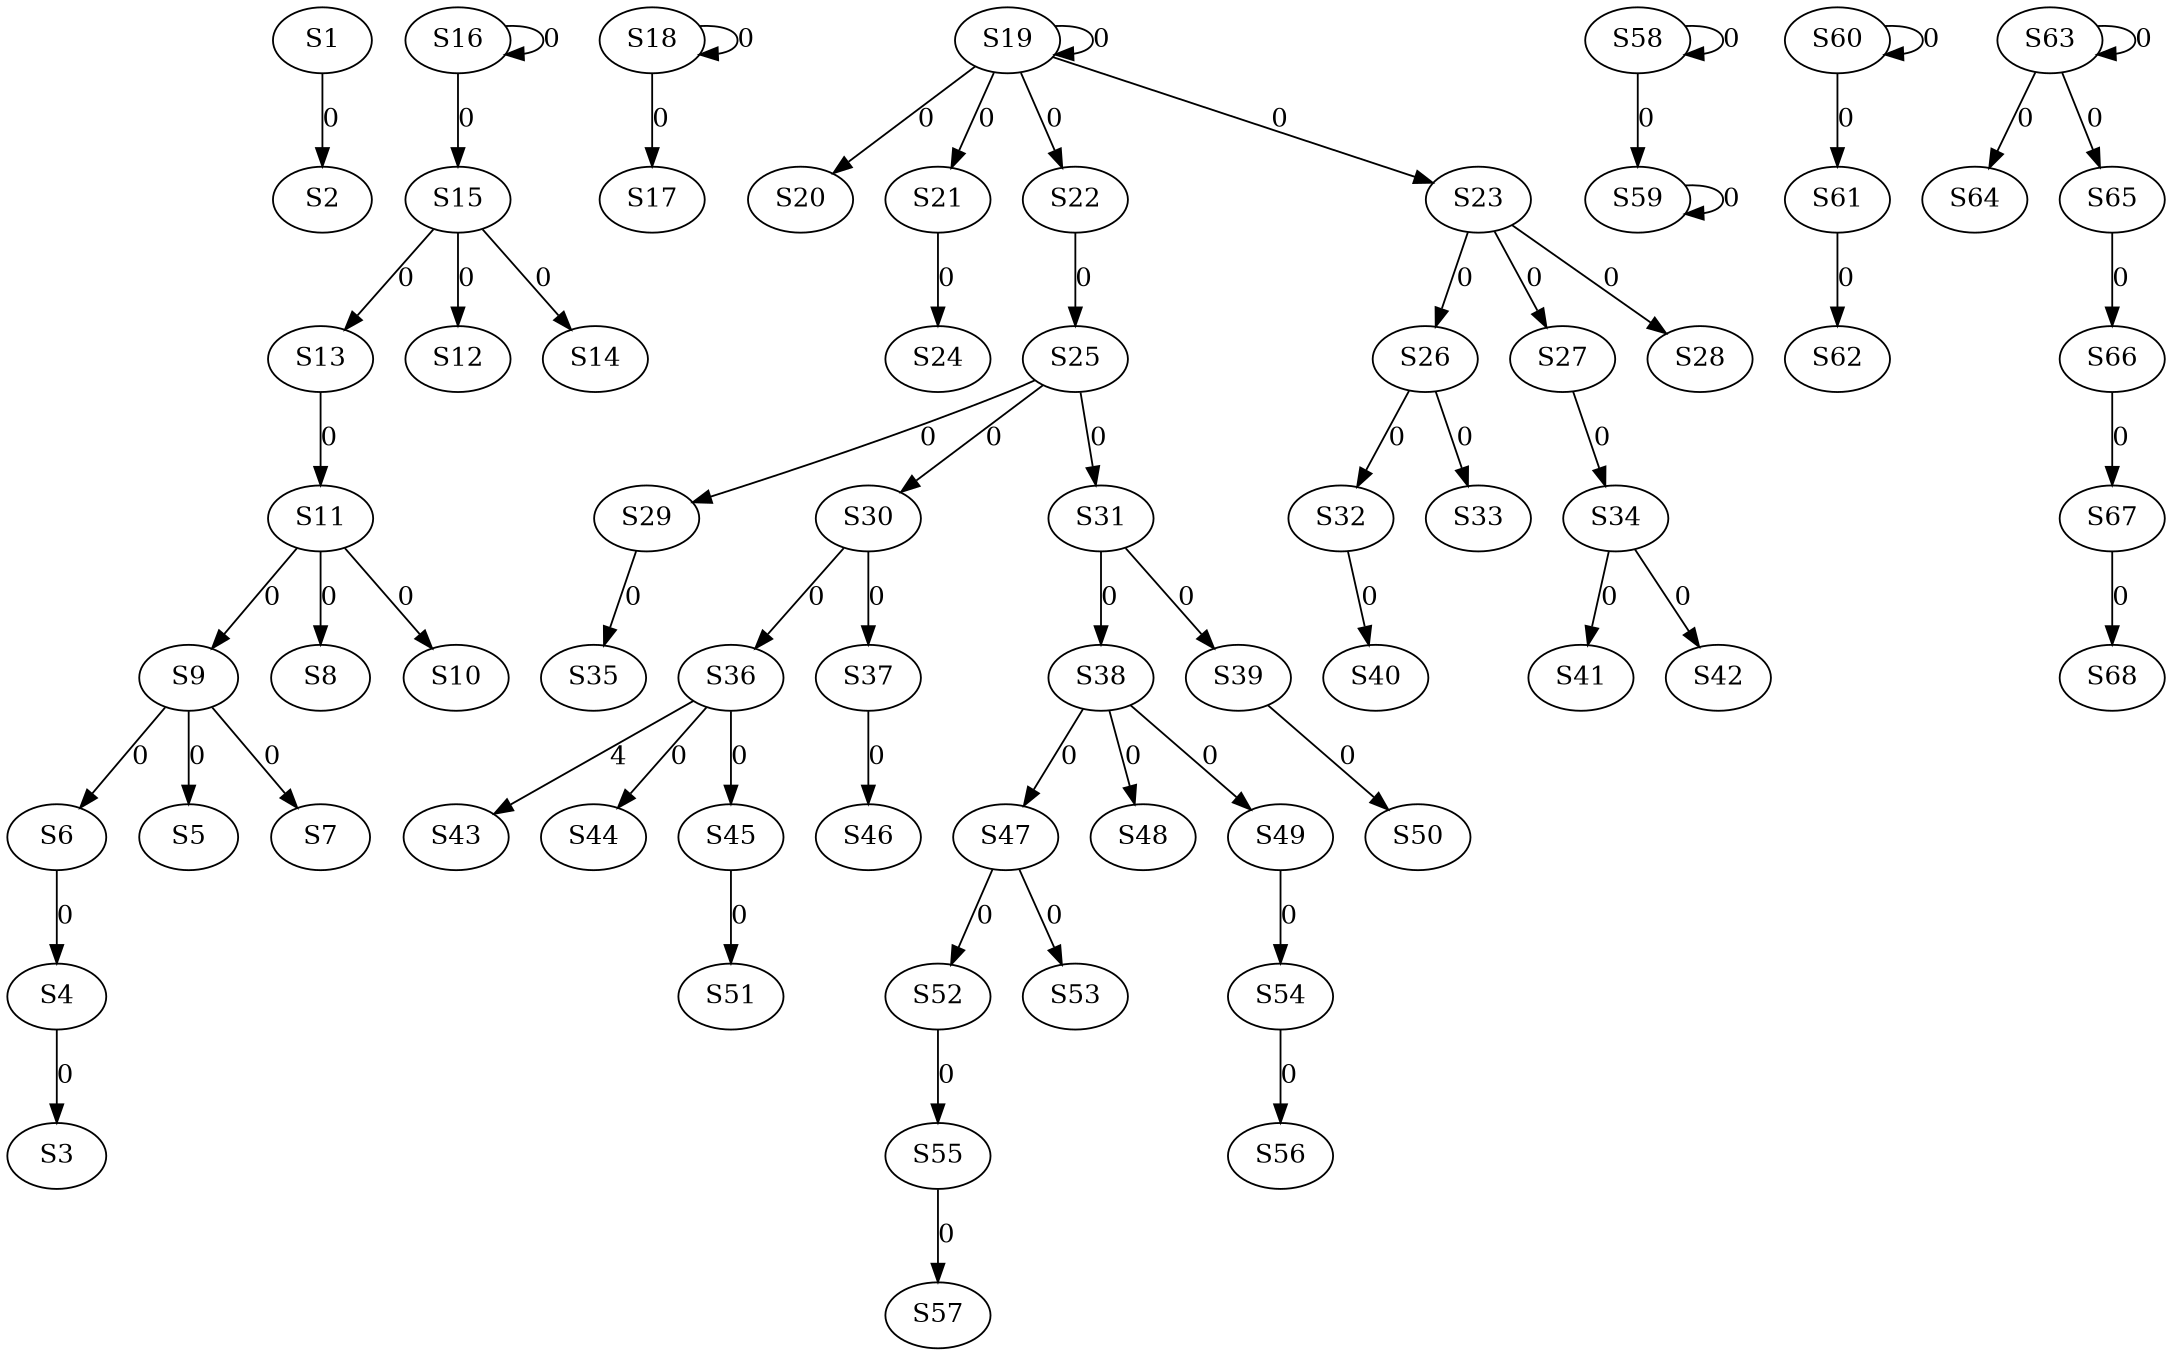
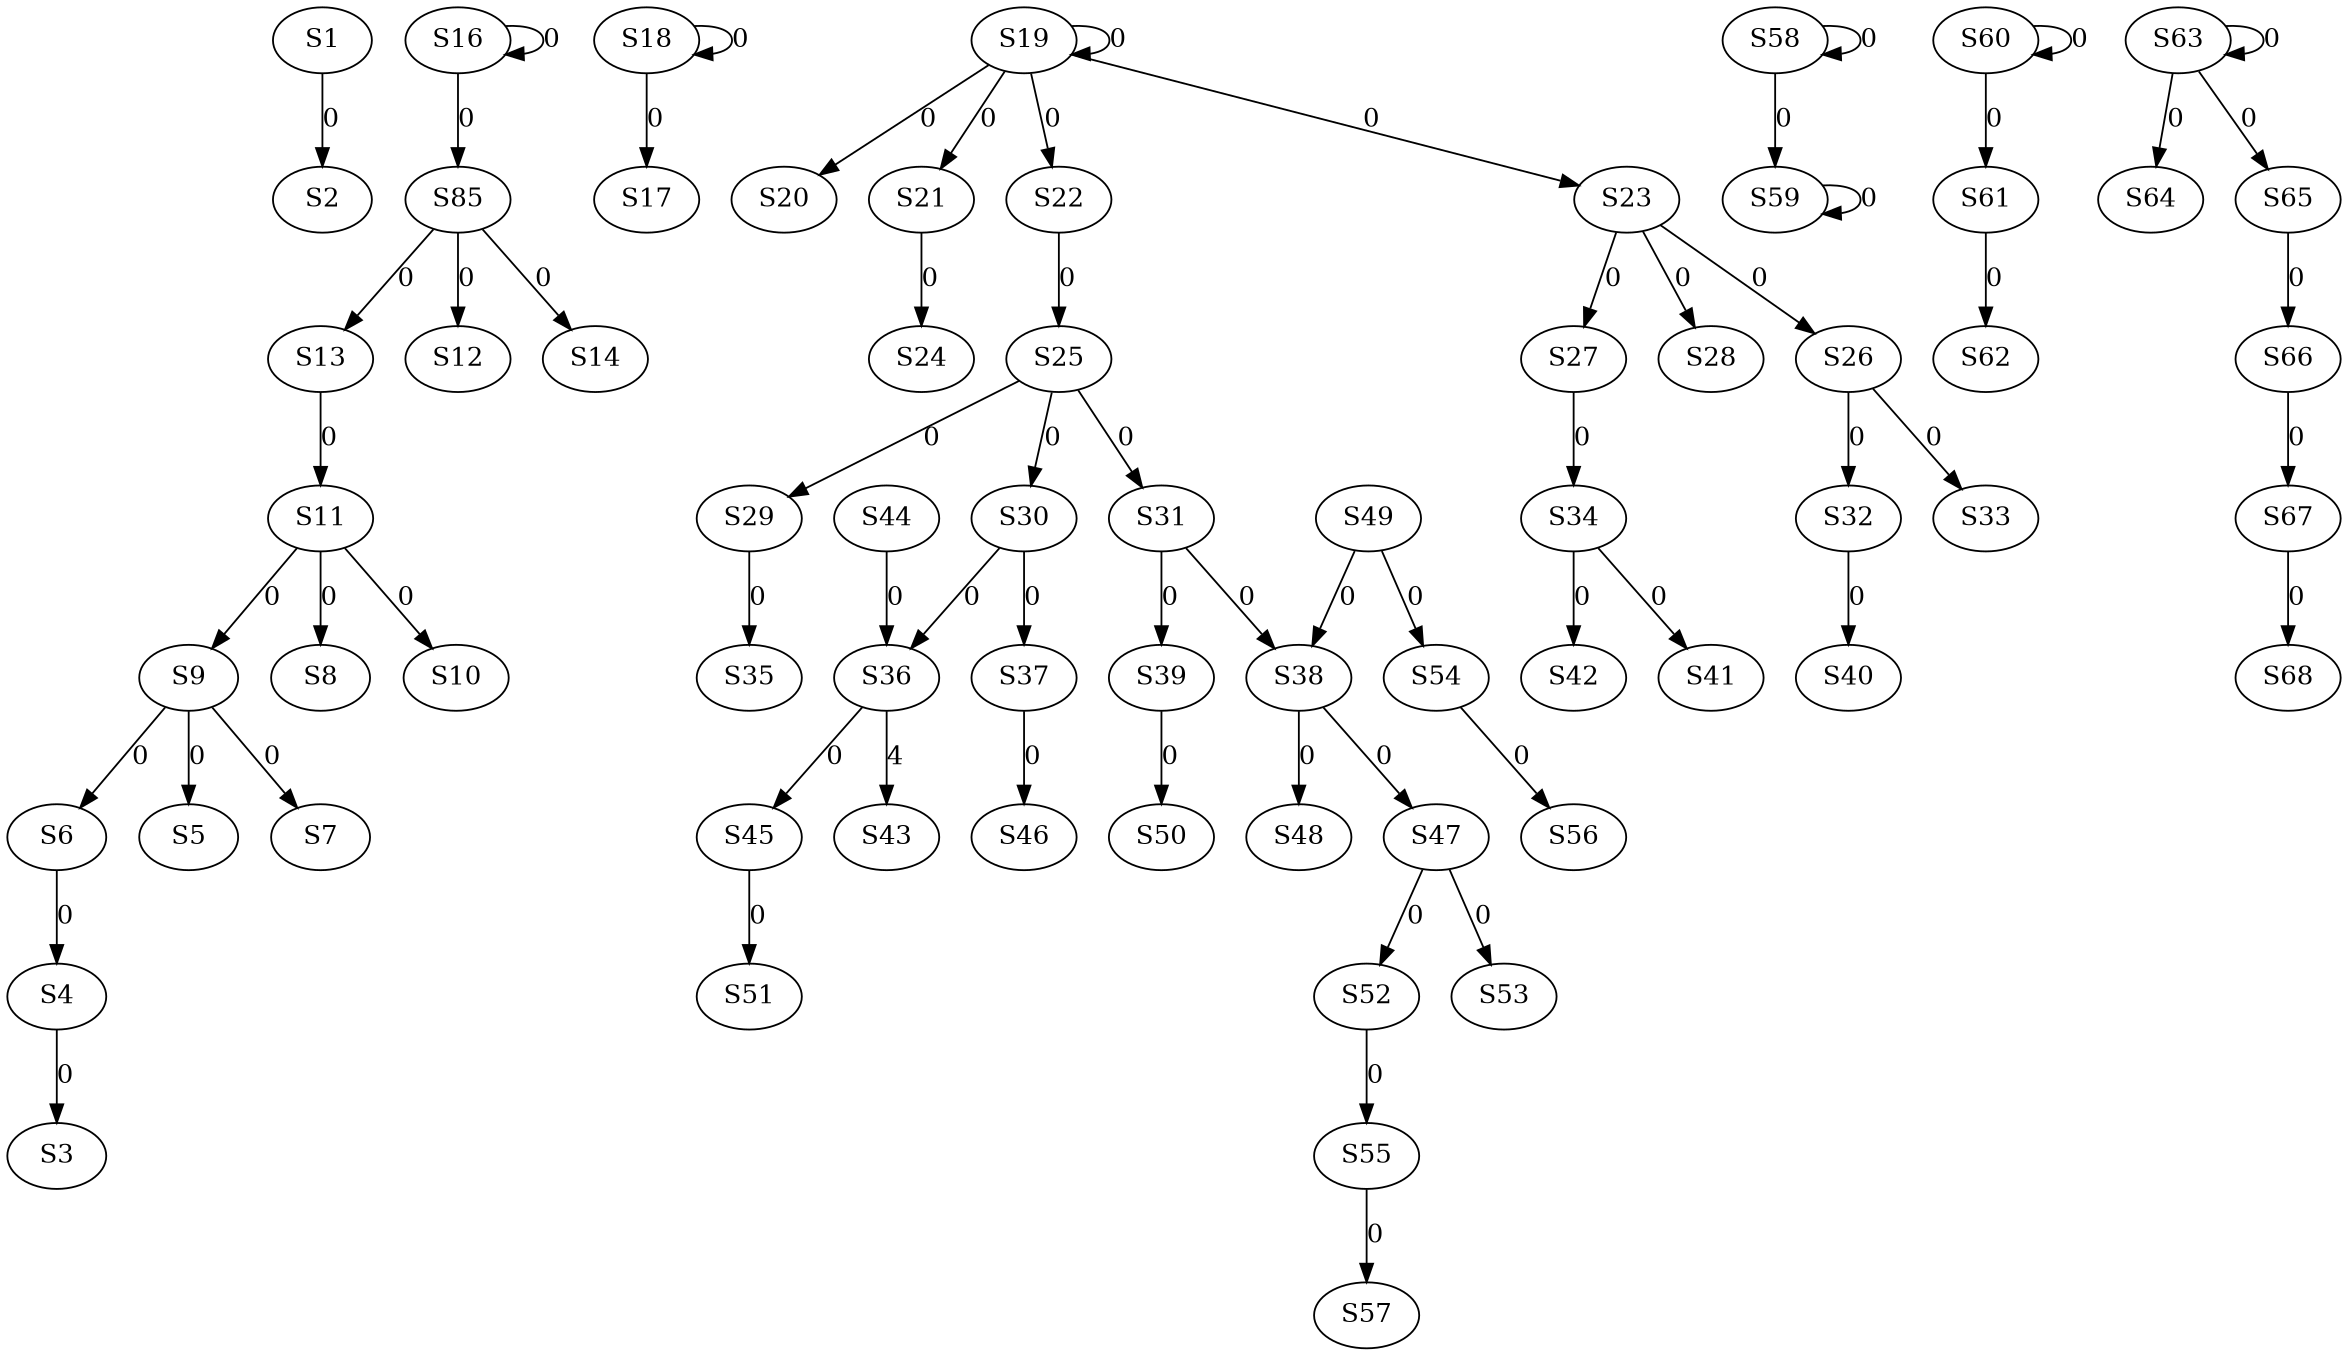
node "S15": label "S15" -> "S85"
edge "S36" -> "S44": reversed
edge "S38" -> "S49": reversed
